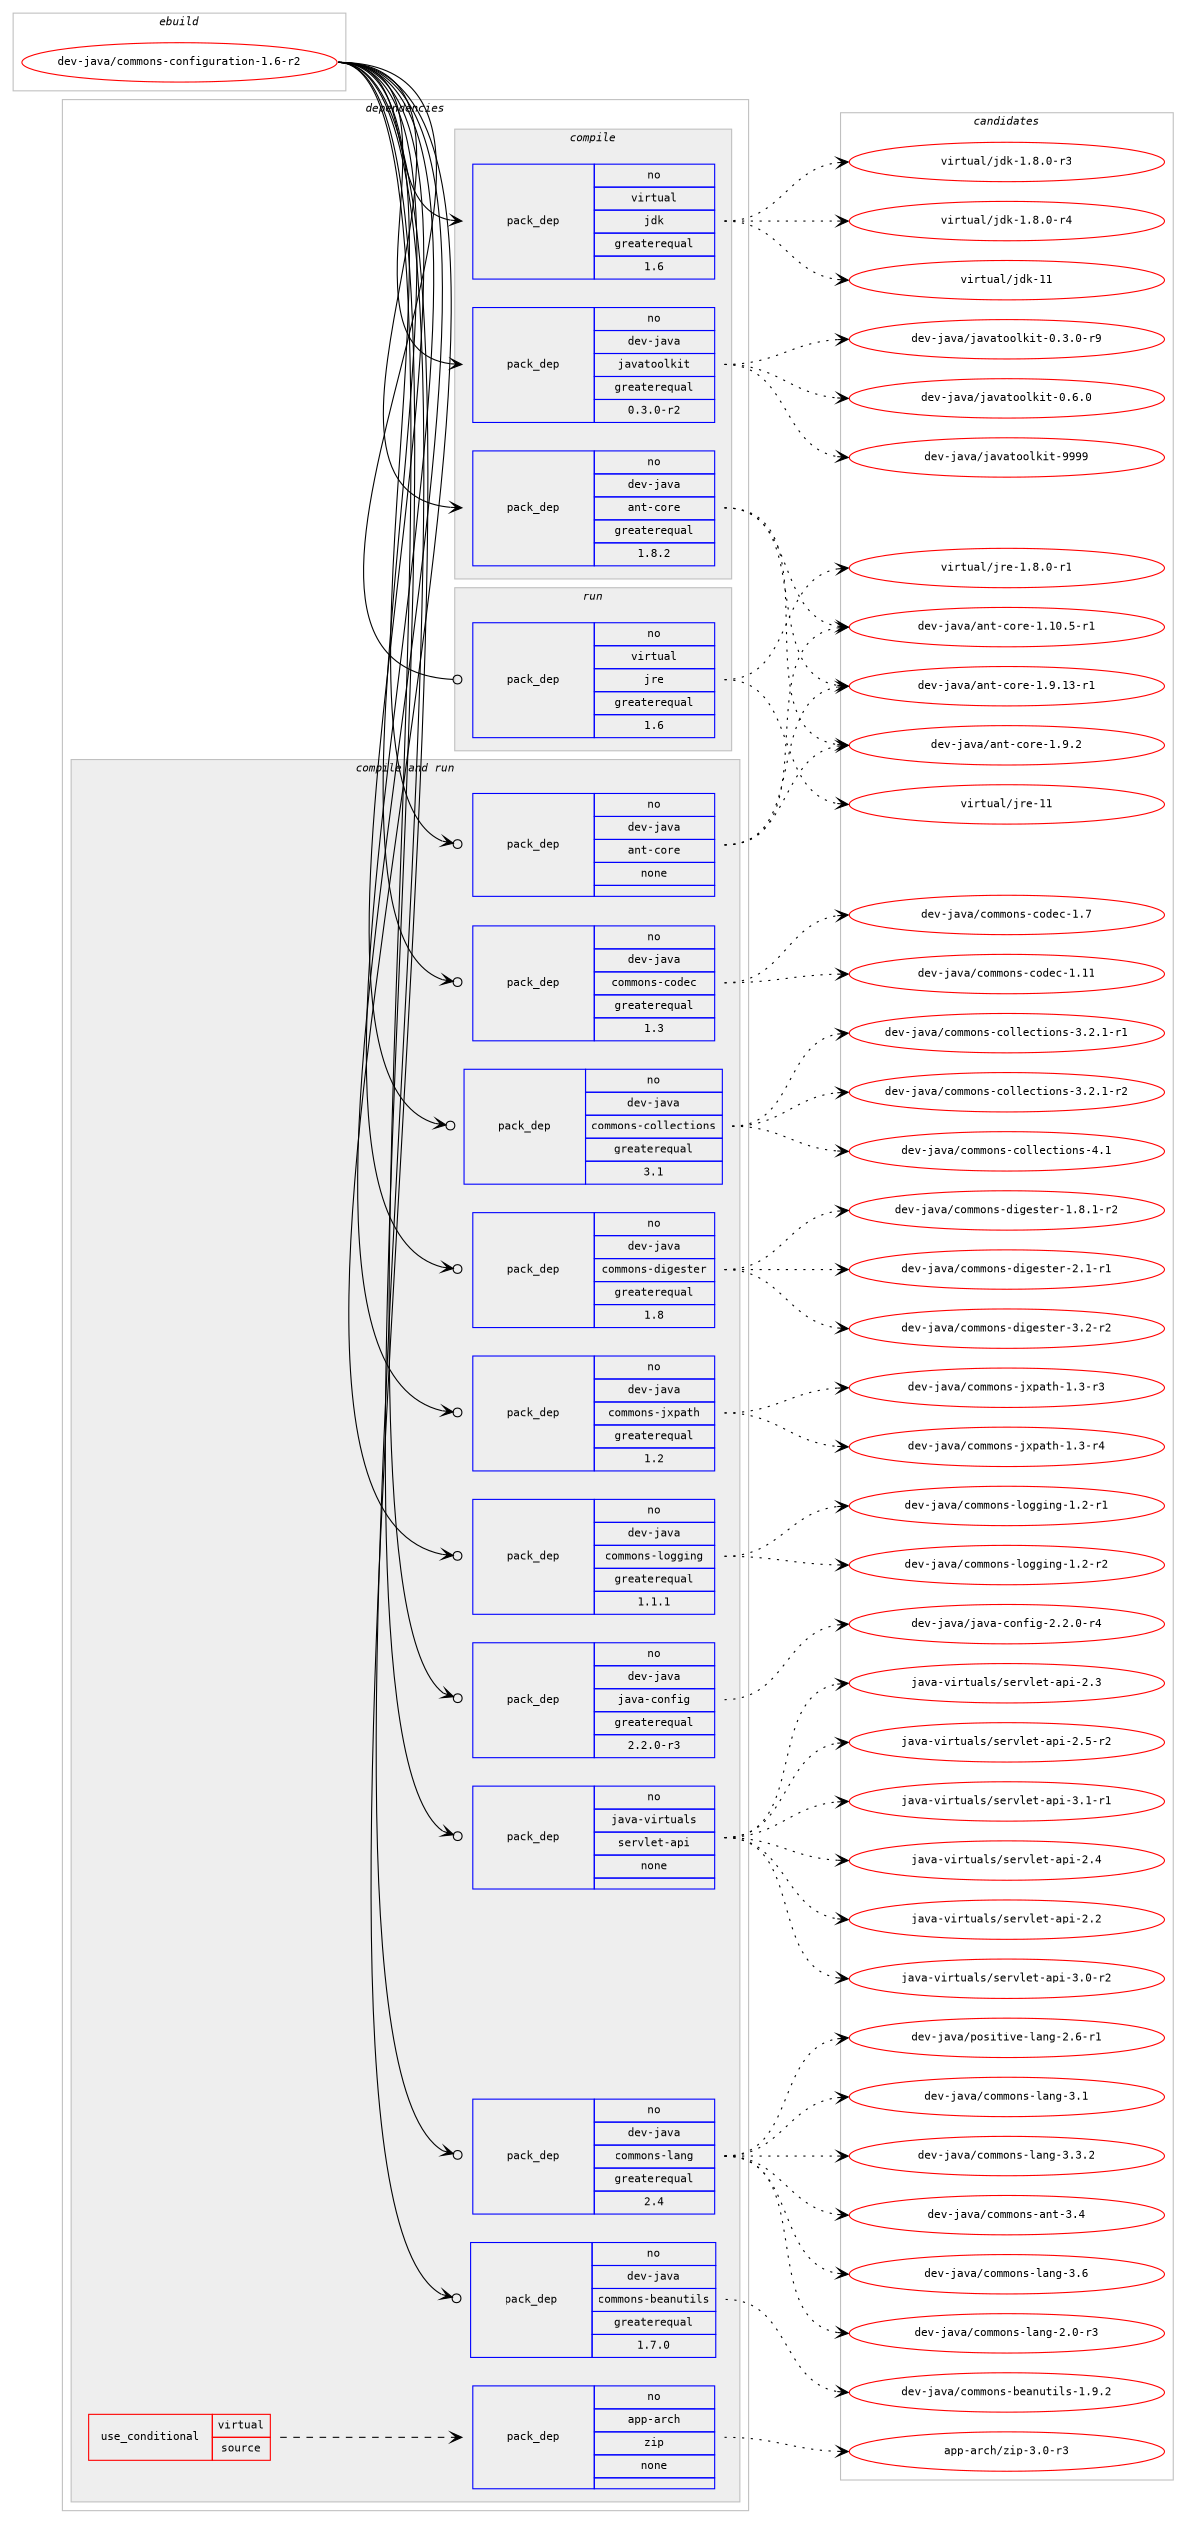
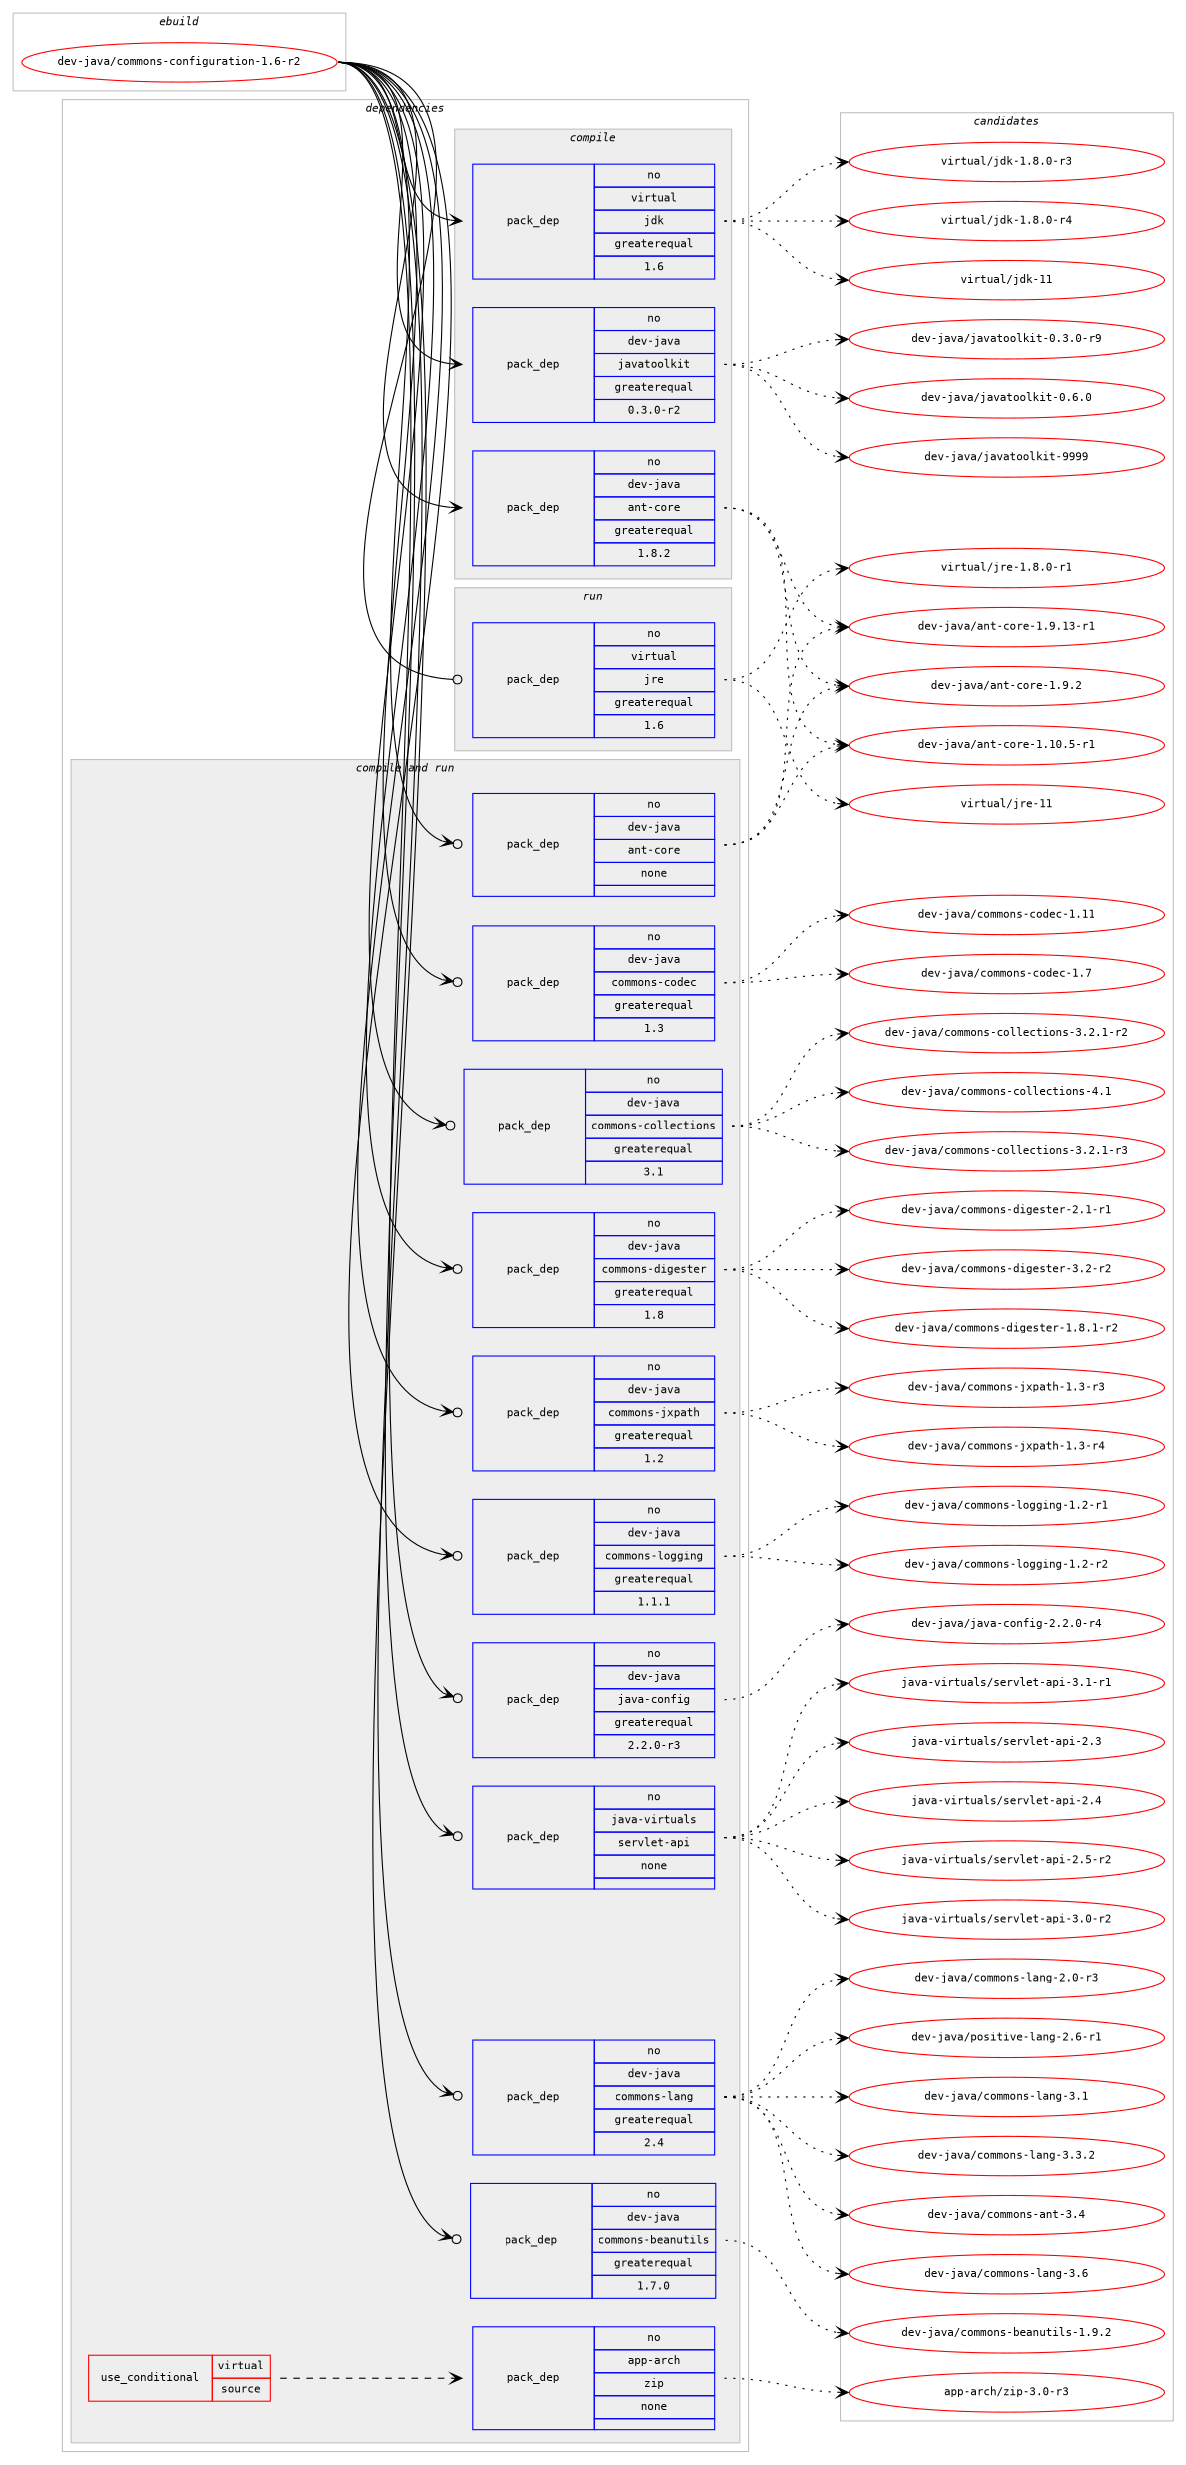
node "dev-java/commons-collections-3.2.1-r1": label "dev-java/commons-collections-3.2.1-r1" -> "dev-java/commons-collections-3.2.1-r3"
node "java-virtuals/servlet-api-2.2": removed
